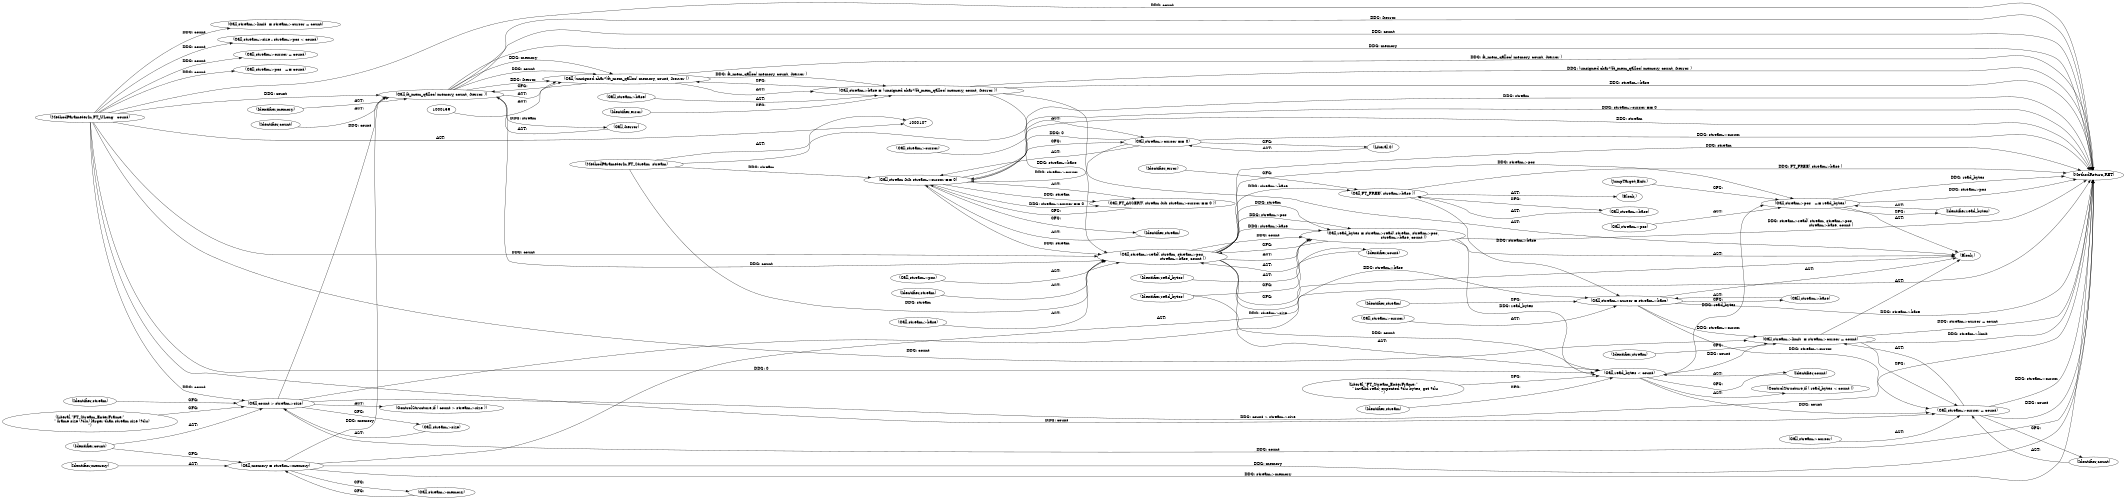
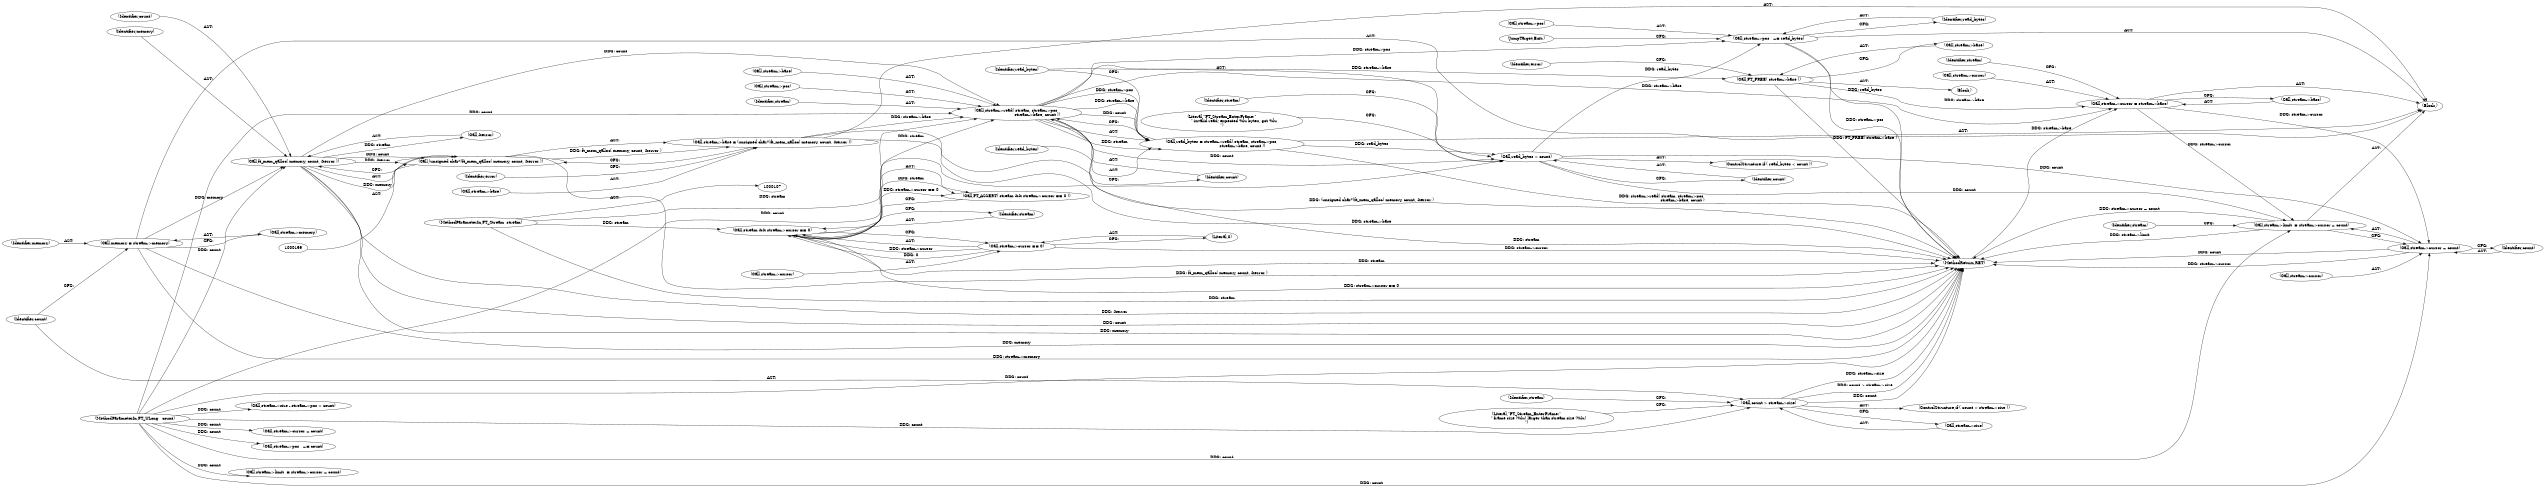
edge "(MethodParameterIn,FT_ULong   count)" -> "1000107": removed, label "AST:"
edge "(Call,count > stream->size)" -> "(Call,ft_mem_qalloc( memory, count, &error ))": removed, label "DDG: count"
edge "(Call,stream->cursor = stream->base)" -> "(MethodReturn,RET)": reversed
edge "(MethodParameterIn,FT_ULong   count)" -> "(Call,read_bytes < count)": label "DDG: 0" -> "DDG: count"
edge "(Call,stream->memory)" -> "(Call,memory = stream->memory)": label "CFG: " -> "AST: "
